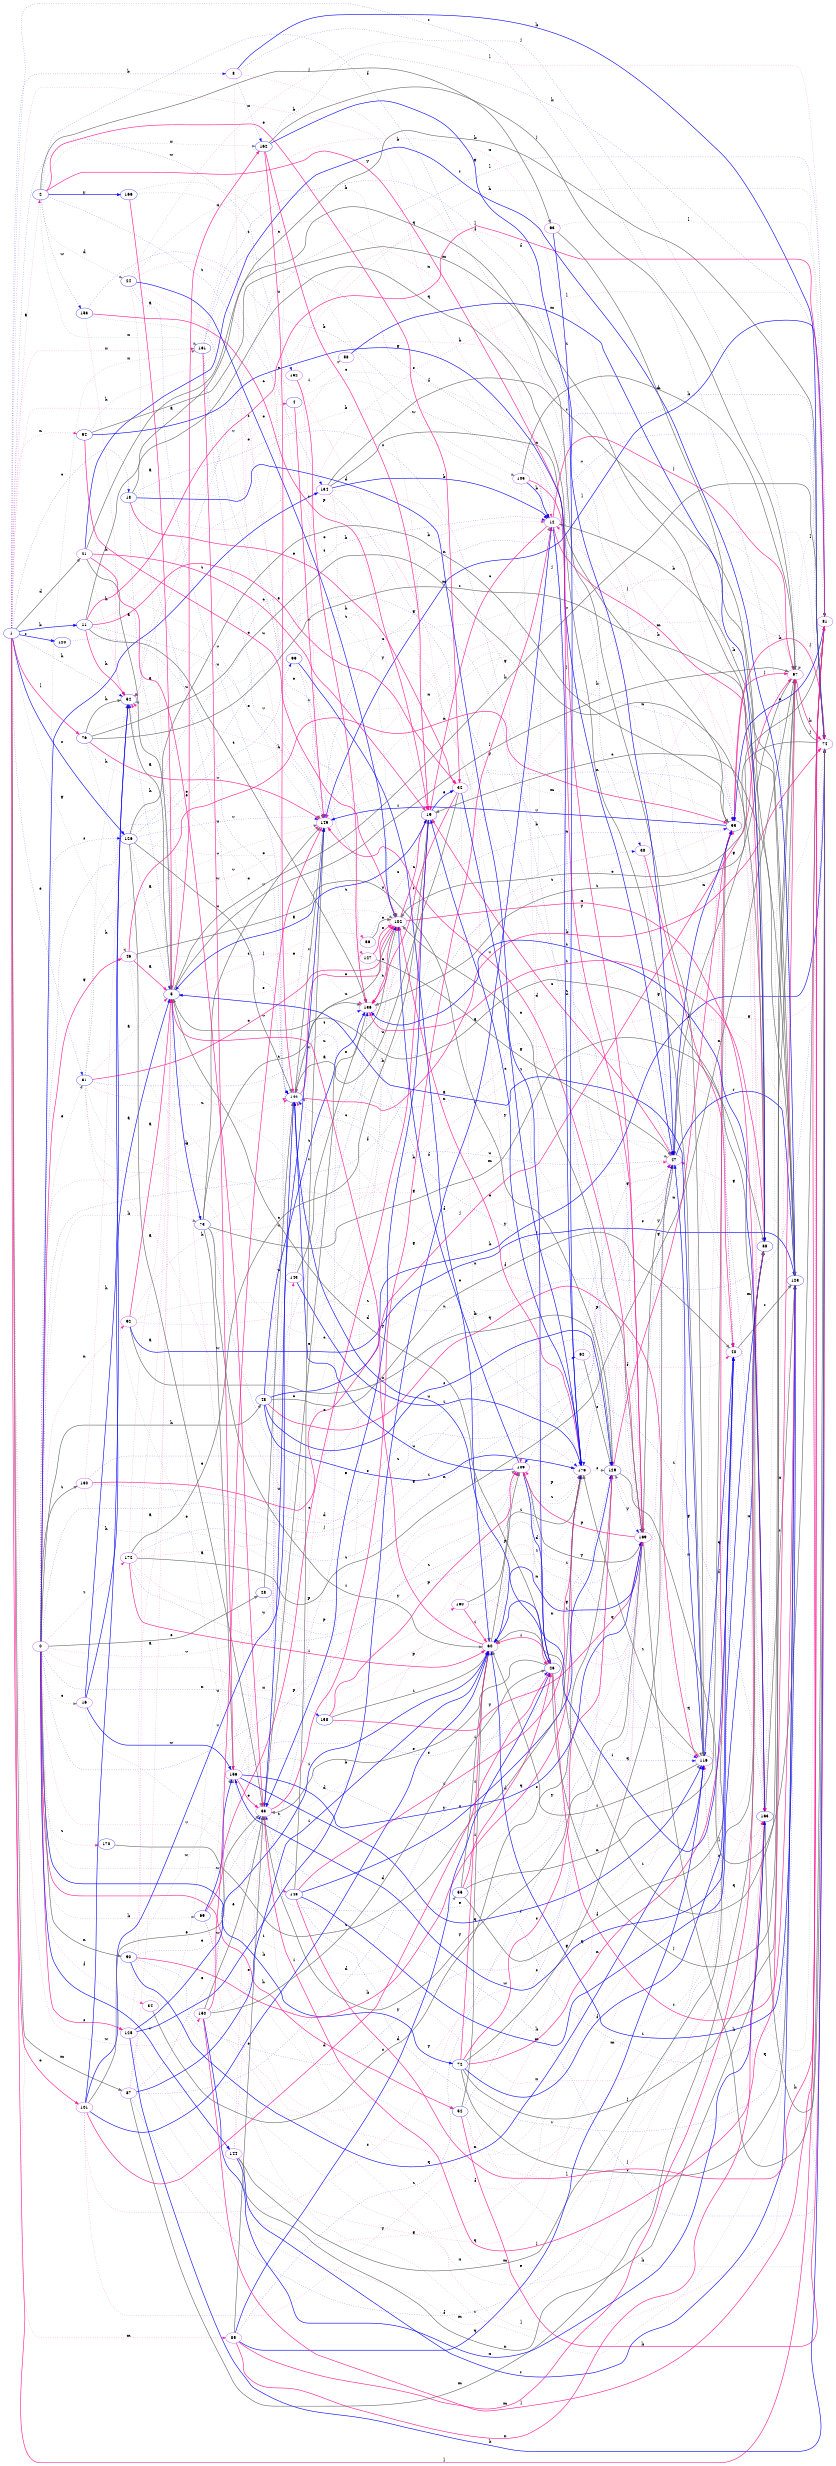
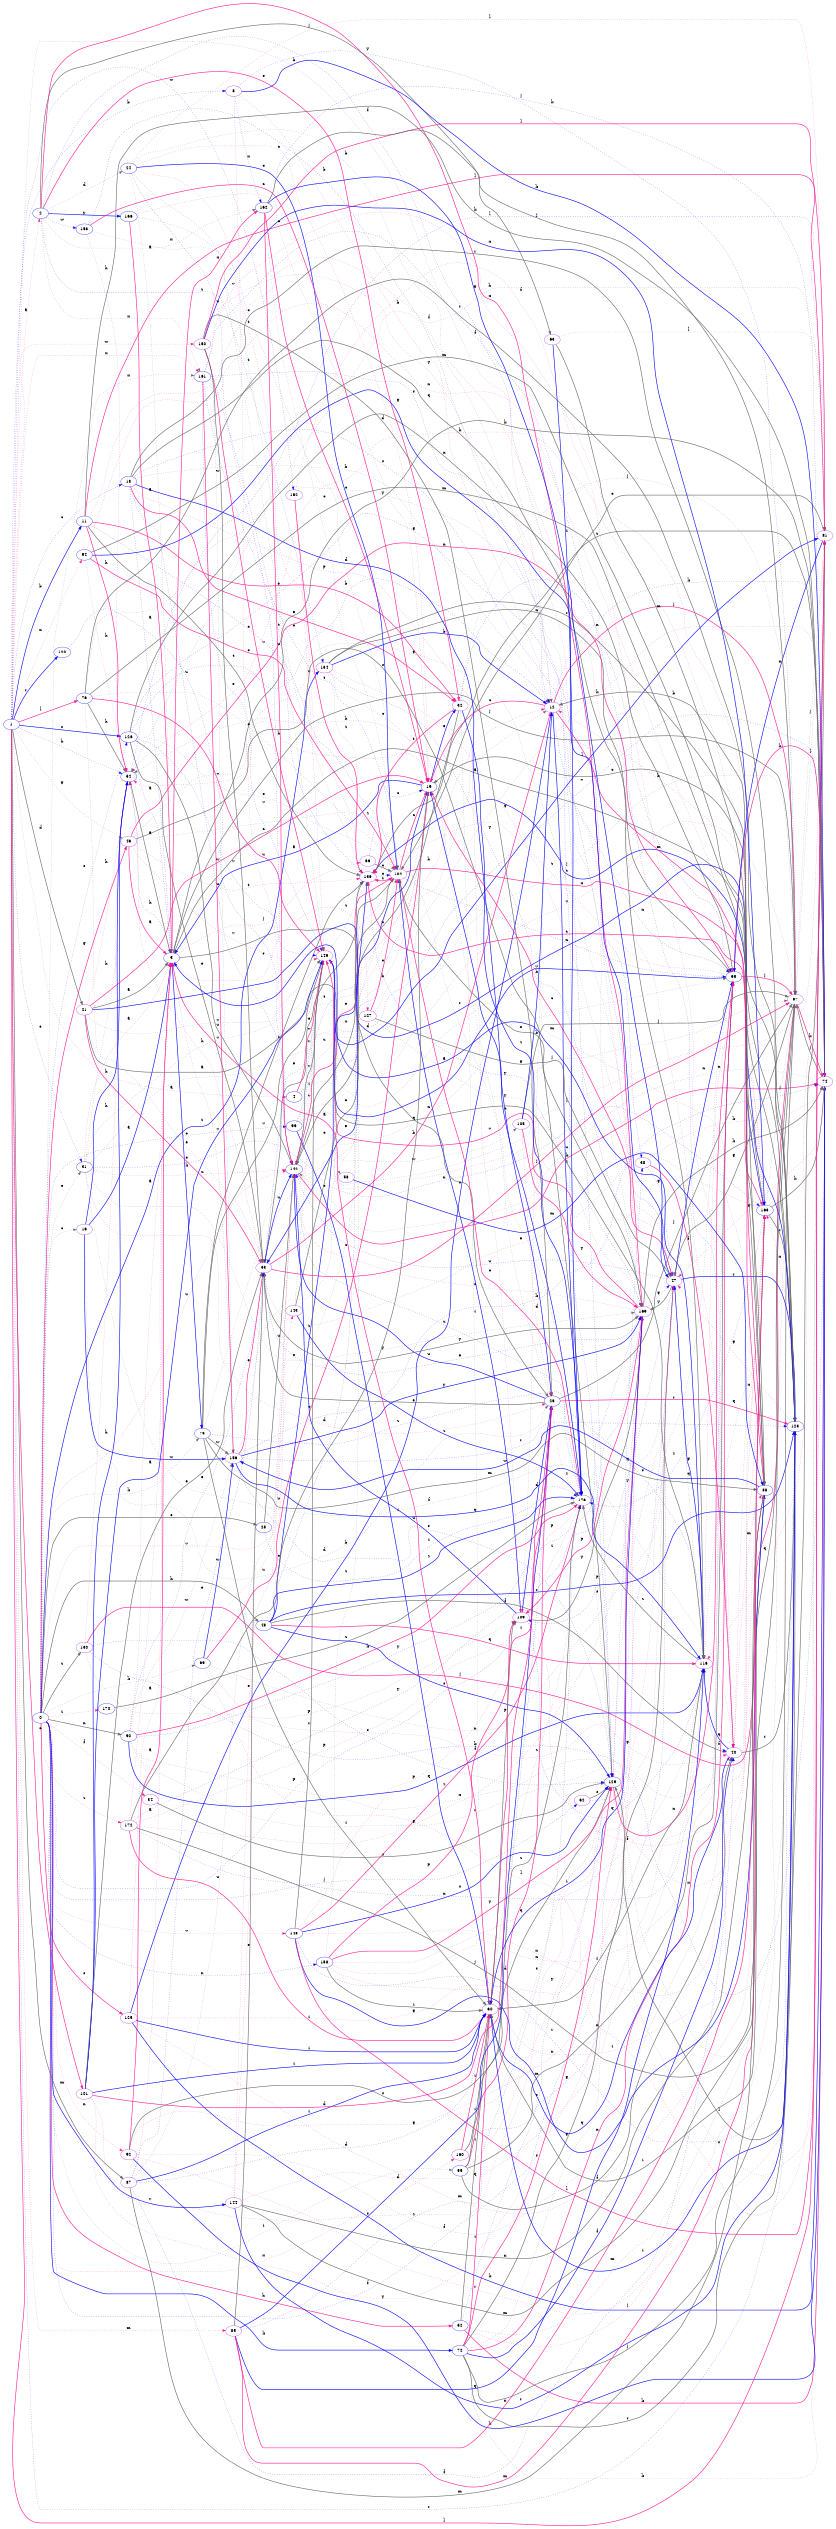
edge "18" -> "123": added, label "r"
edge "31" -> "102": removed, label "o"
node "0": color purple -> blue
